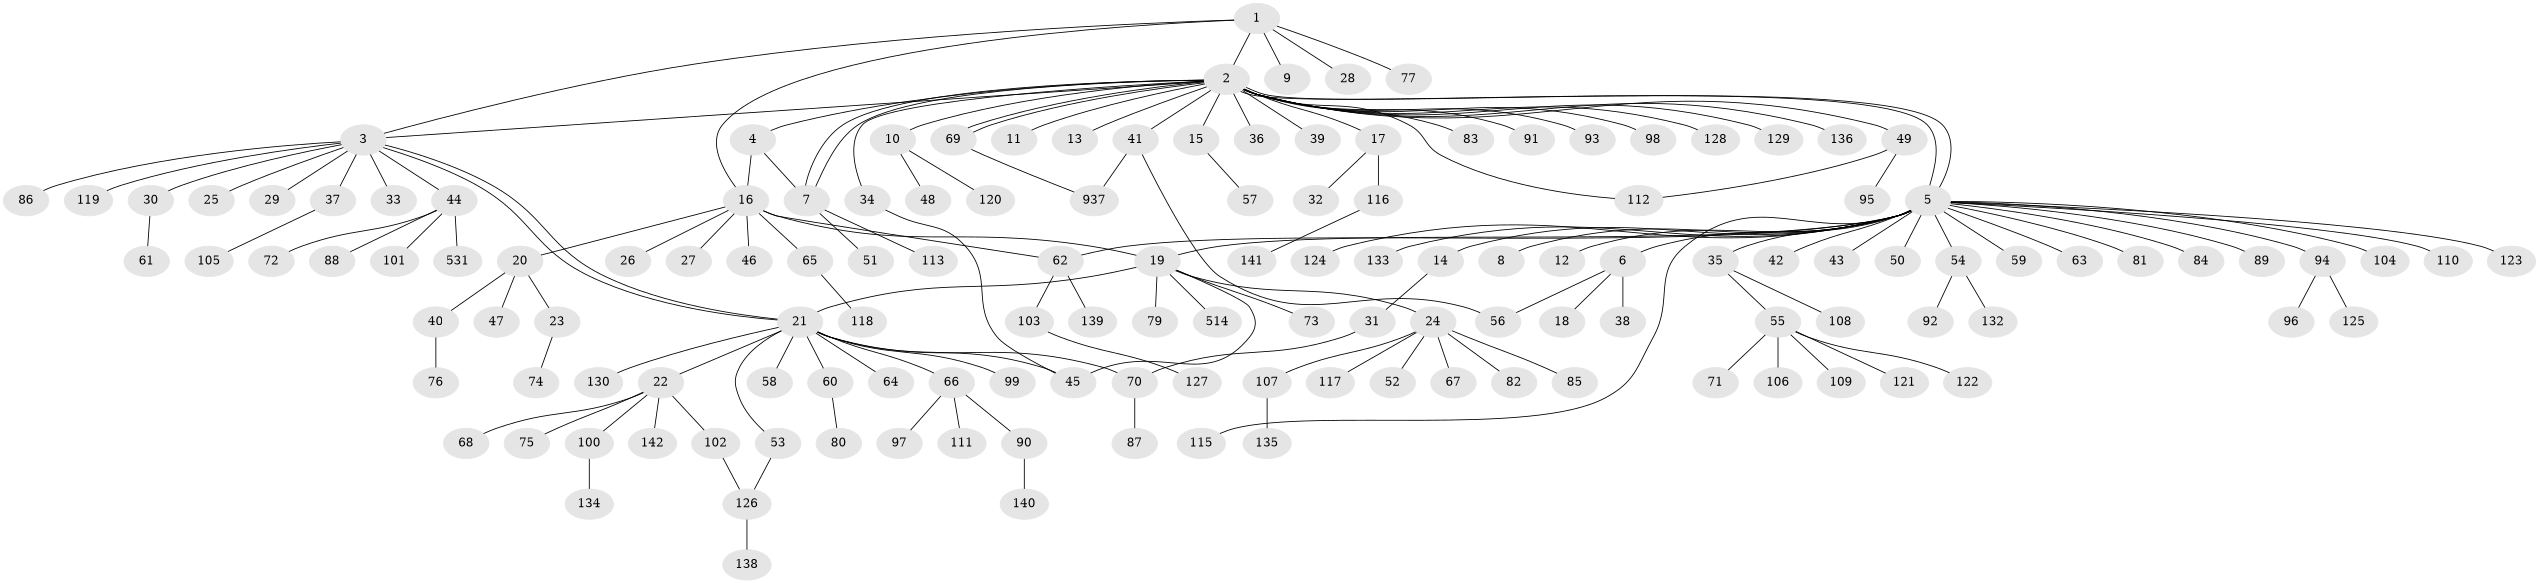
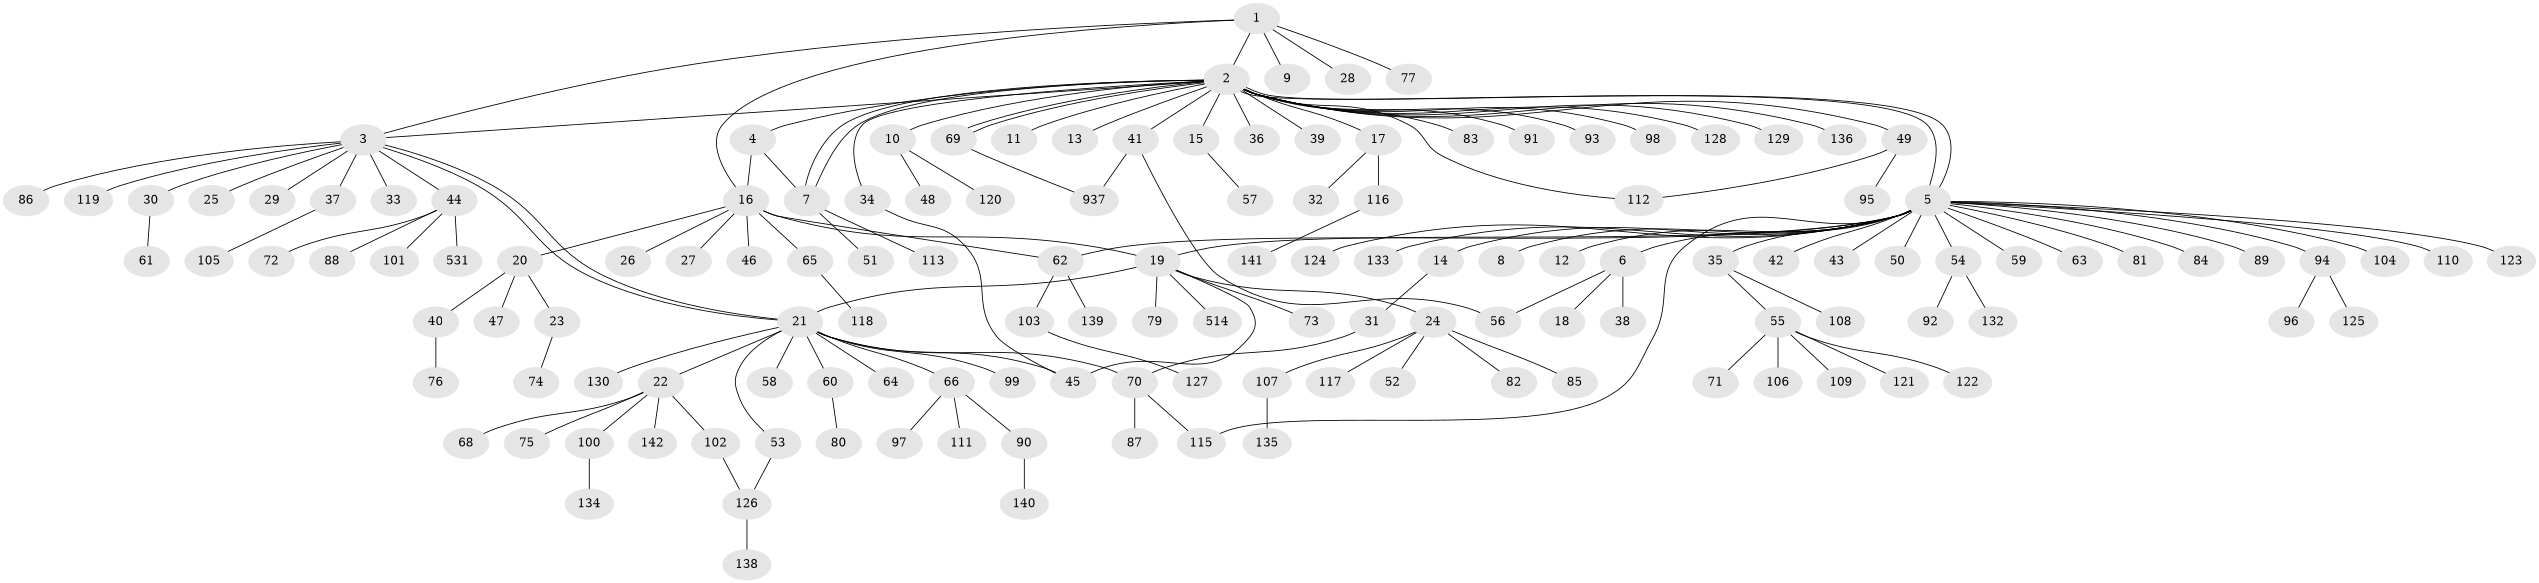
node "67": removed
edge "70" -- "115": added
